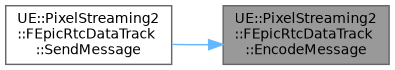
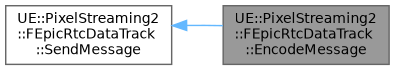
edge "UE::PixelStreaming2 ::FEpicRtcDataTrack ::SendMessage" -> "UE::PixelStreaming2 ::FEpicRtcDataTrack ::EncodeMessage": reversed
